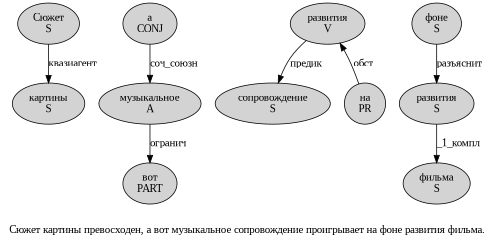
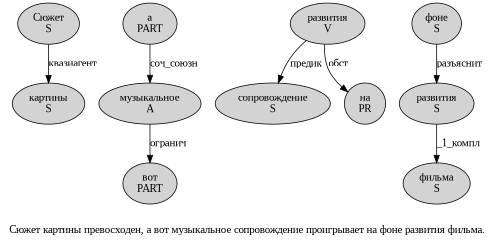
node "а CONJ": label "а CONJ" -> "а PART"
edge "на PR" -> "развития V": reversed
